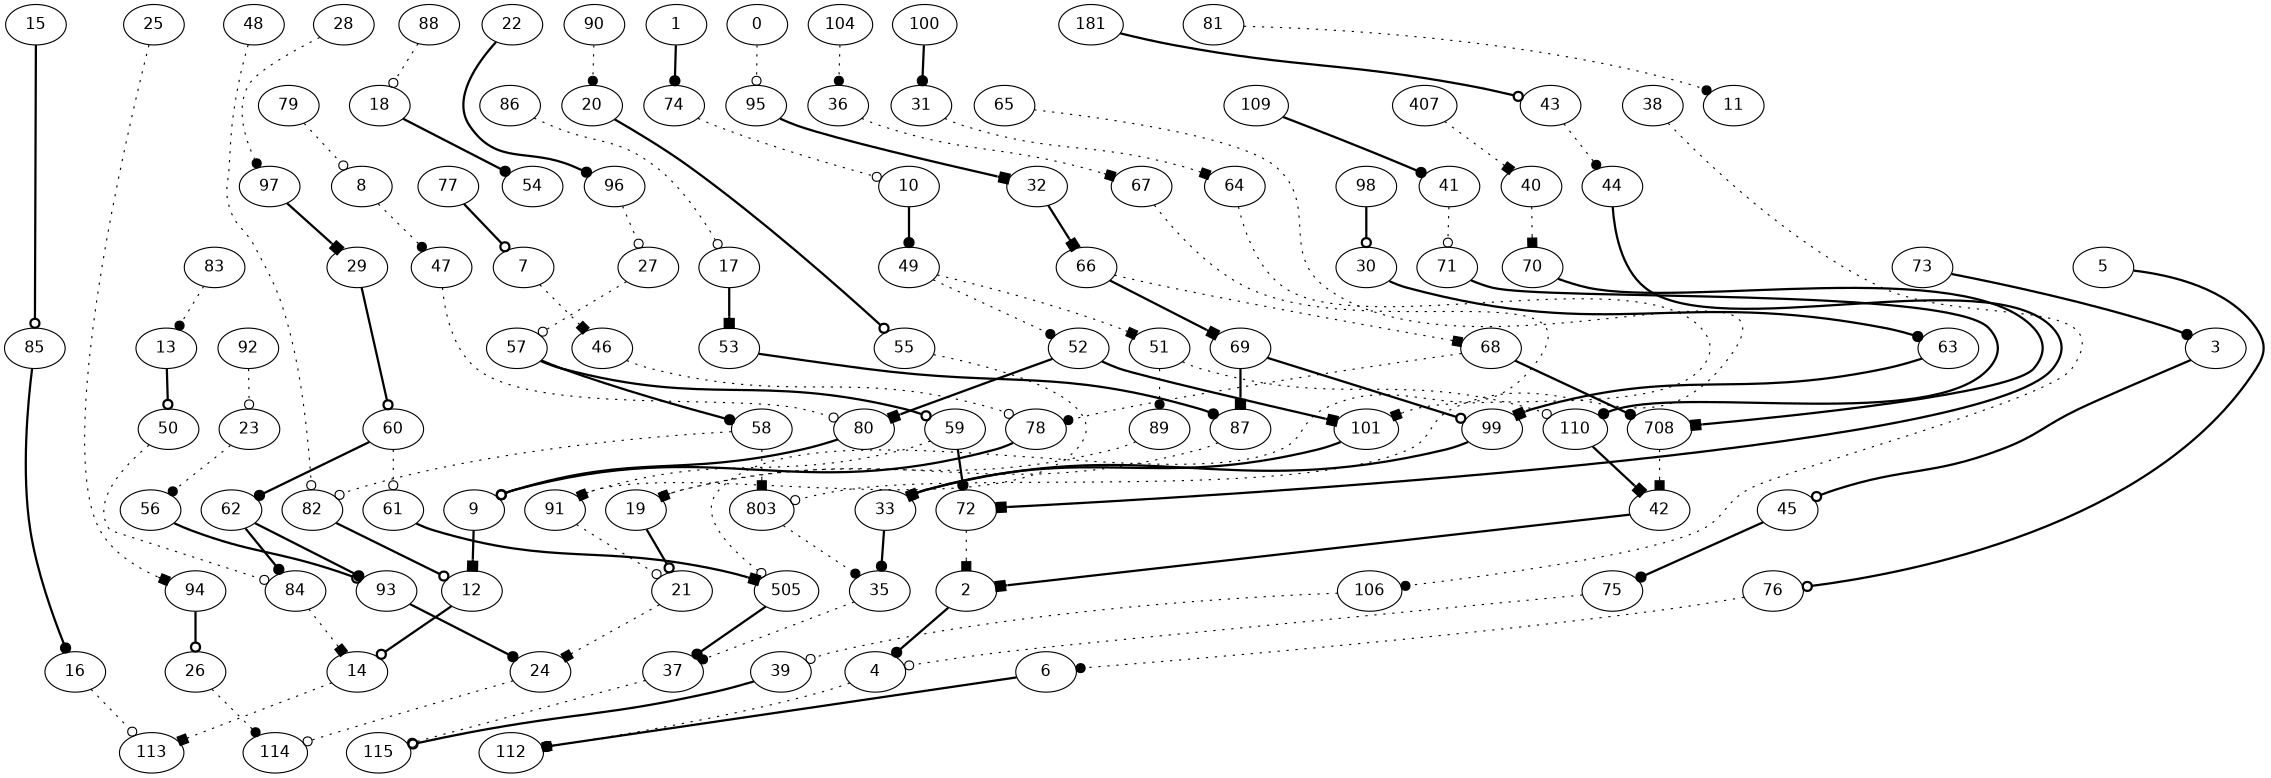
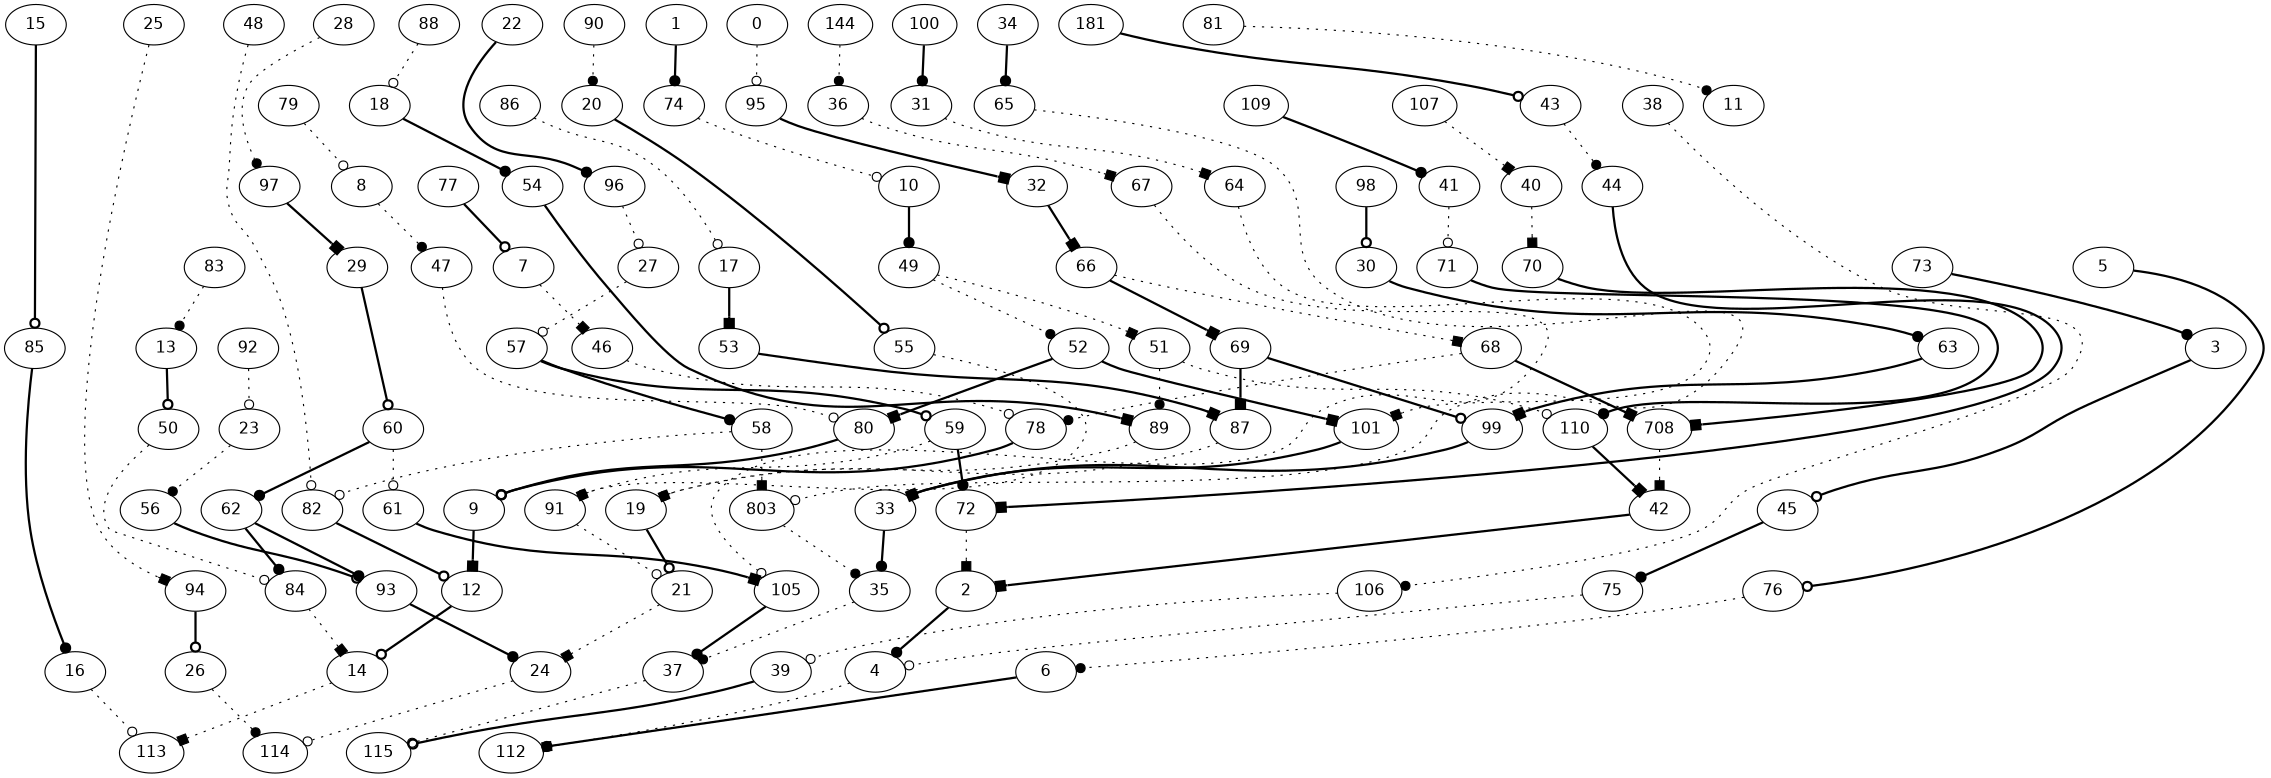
node "104": label "104" -> "144"
node "34": added
node "407": label "407" -> "107"
edge "53" -> "87": arrowhead dot -> box
edge "68" -> "708": arrowhead dot -> box
edge "54" -> "89": added
node "505": label "505" -> "105"
